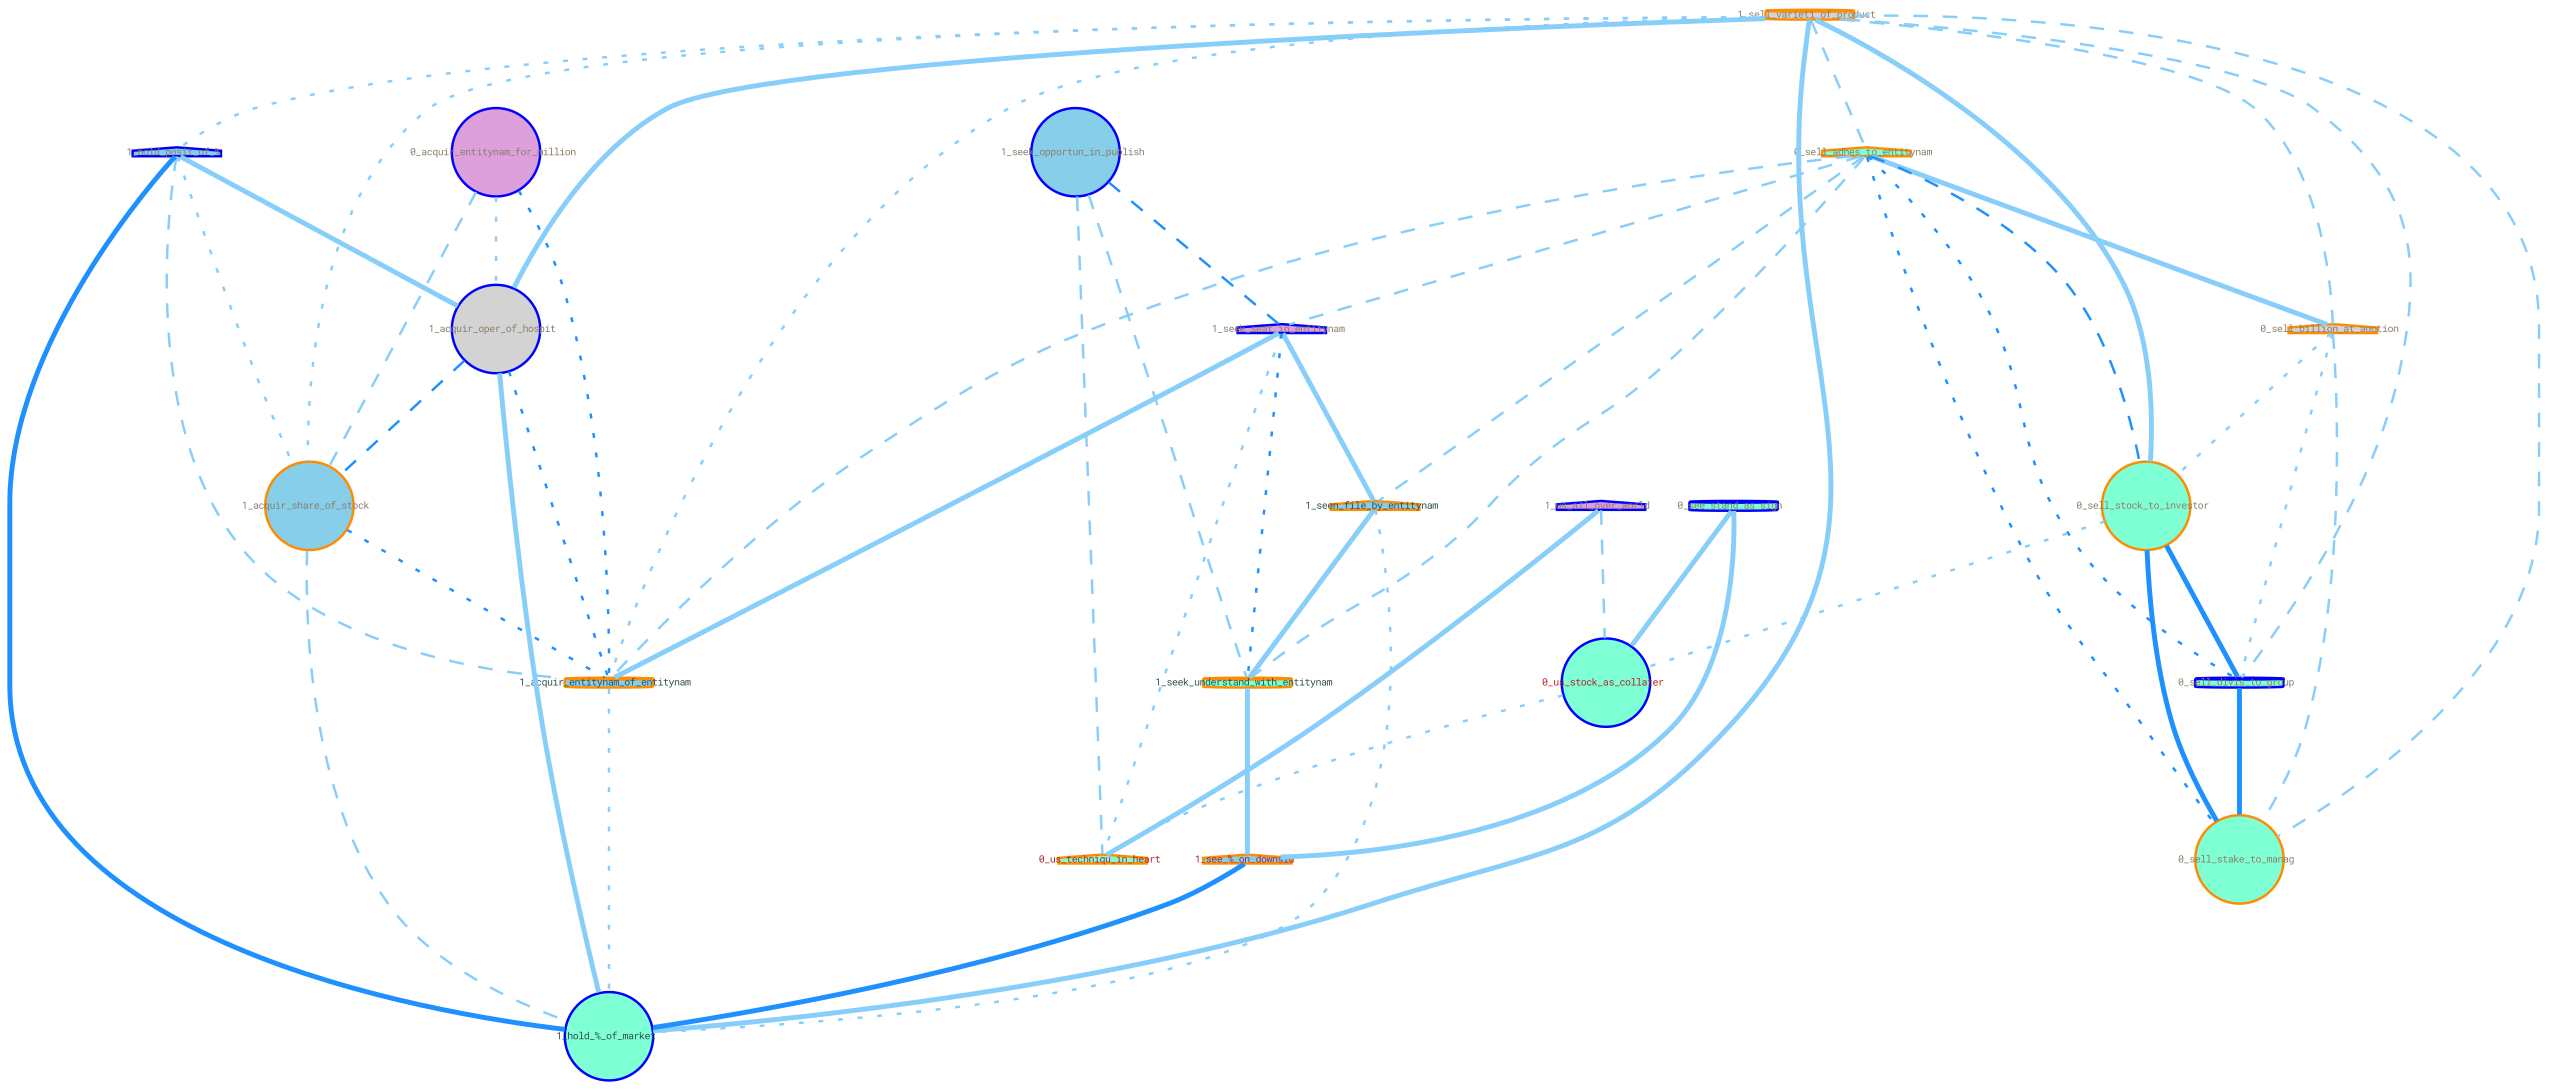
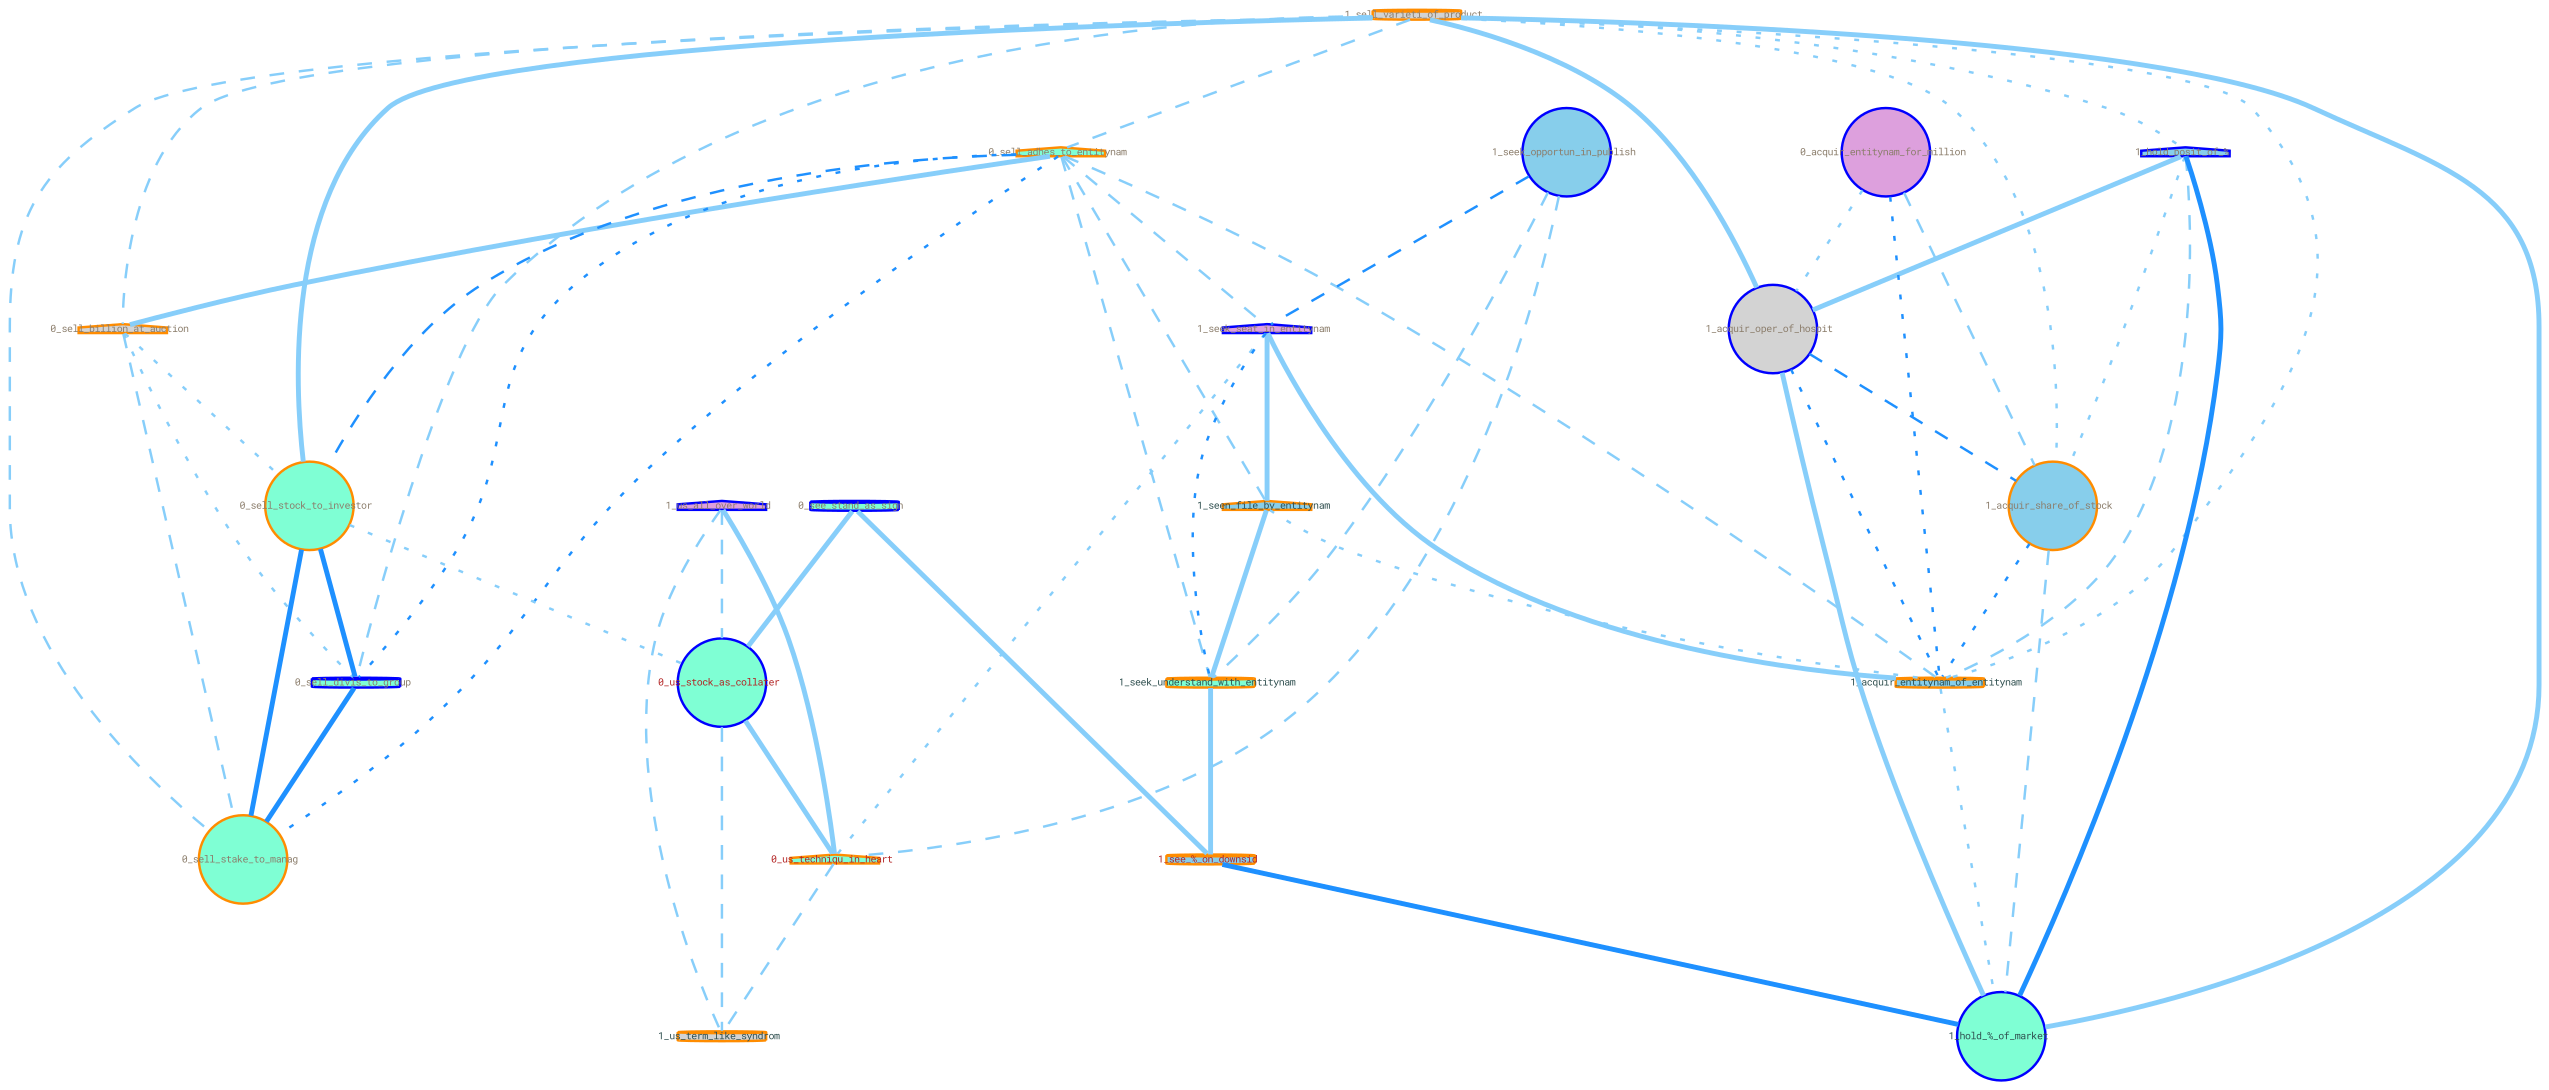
edge "0_us_stock_as_collater" -- "0_us_techniqu_in_heart": style dotted -> bold
node "1_see_%_on_downsid": shape house -> cylinder
edge "1_seen_file_by_entitynam" -- "1_hold_%_of_market": now "1_seen_file_by_entitynam" -- "1_acquir_entitynam_of_entitynam"
node "1_us_term_like_syndrom": added
